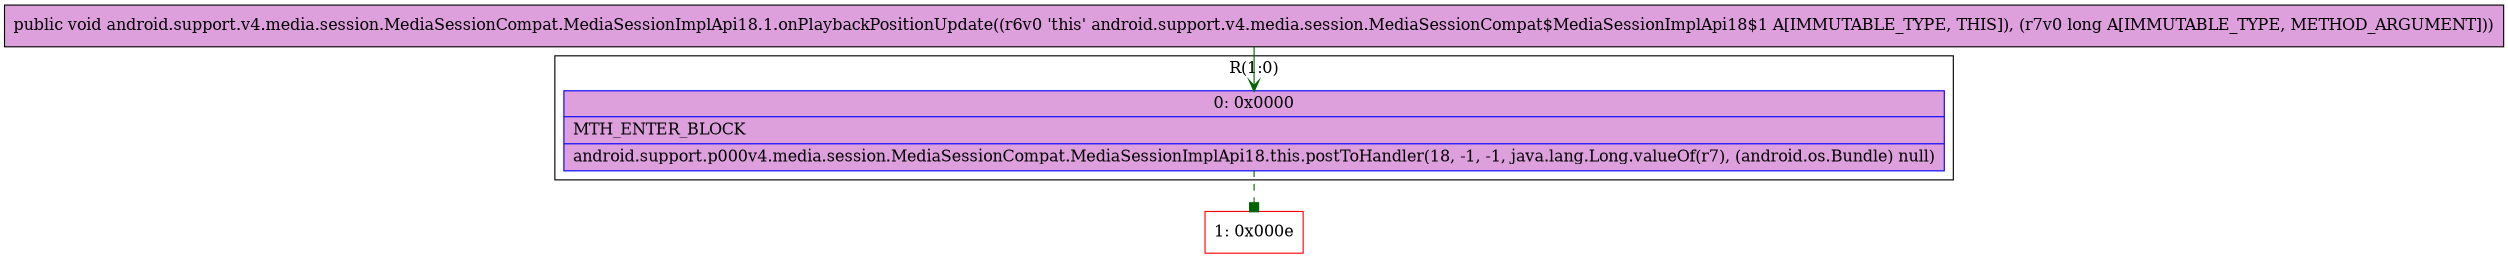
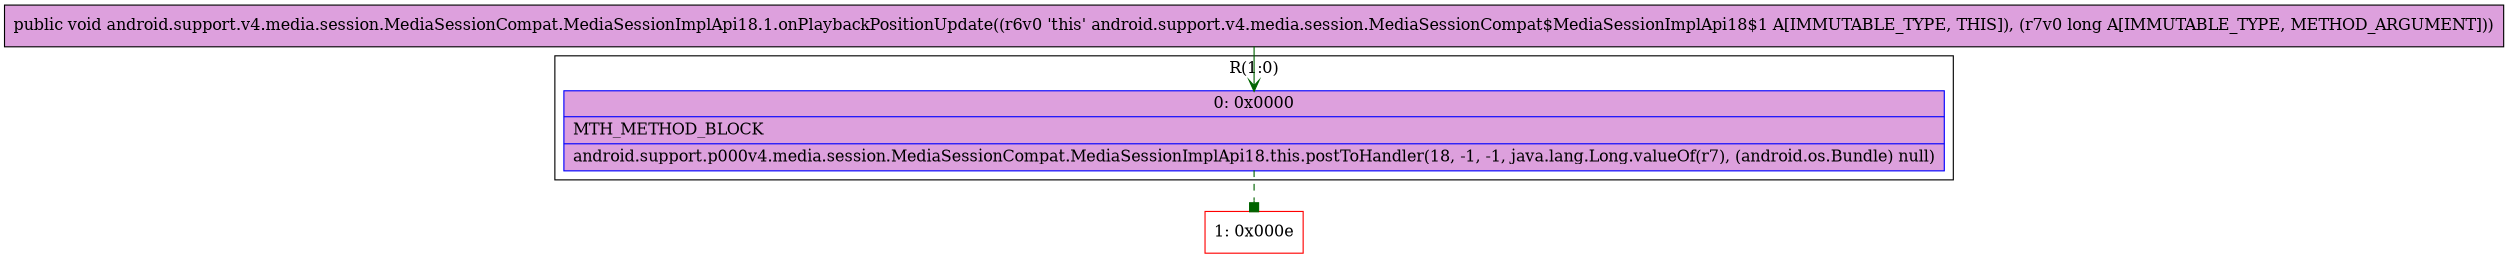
node "0: 0x0000": text "MTH_ENTER_BLOCK" -> "MTH_METHOD_BLOCK"
